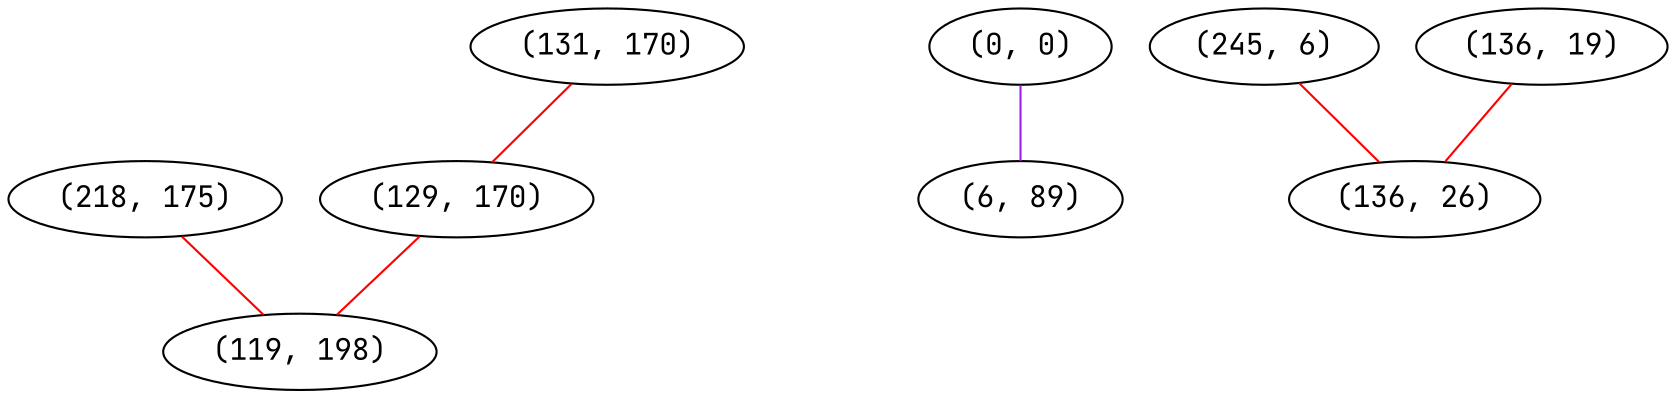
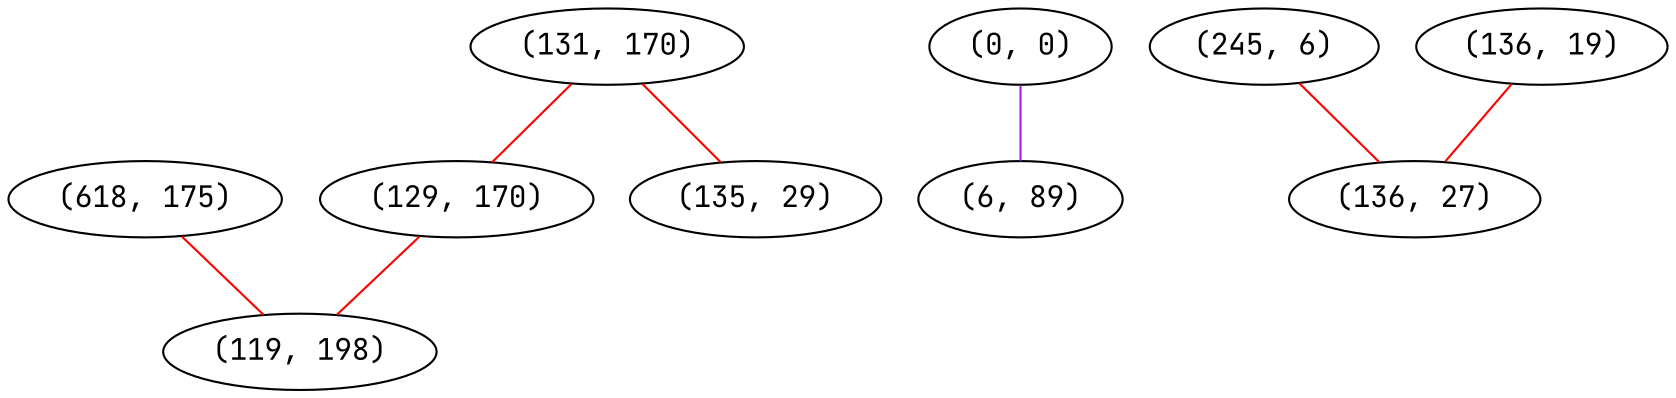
node "(218, 175)": label "(218, 175)" -> "(618, 175)"
node "(135, 29)": added
node "(136, 26)": label "(136, 26)" -> "(136, 27)"
